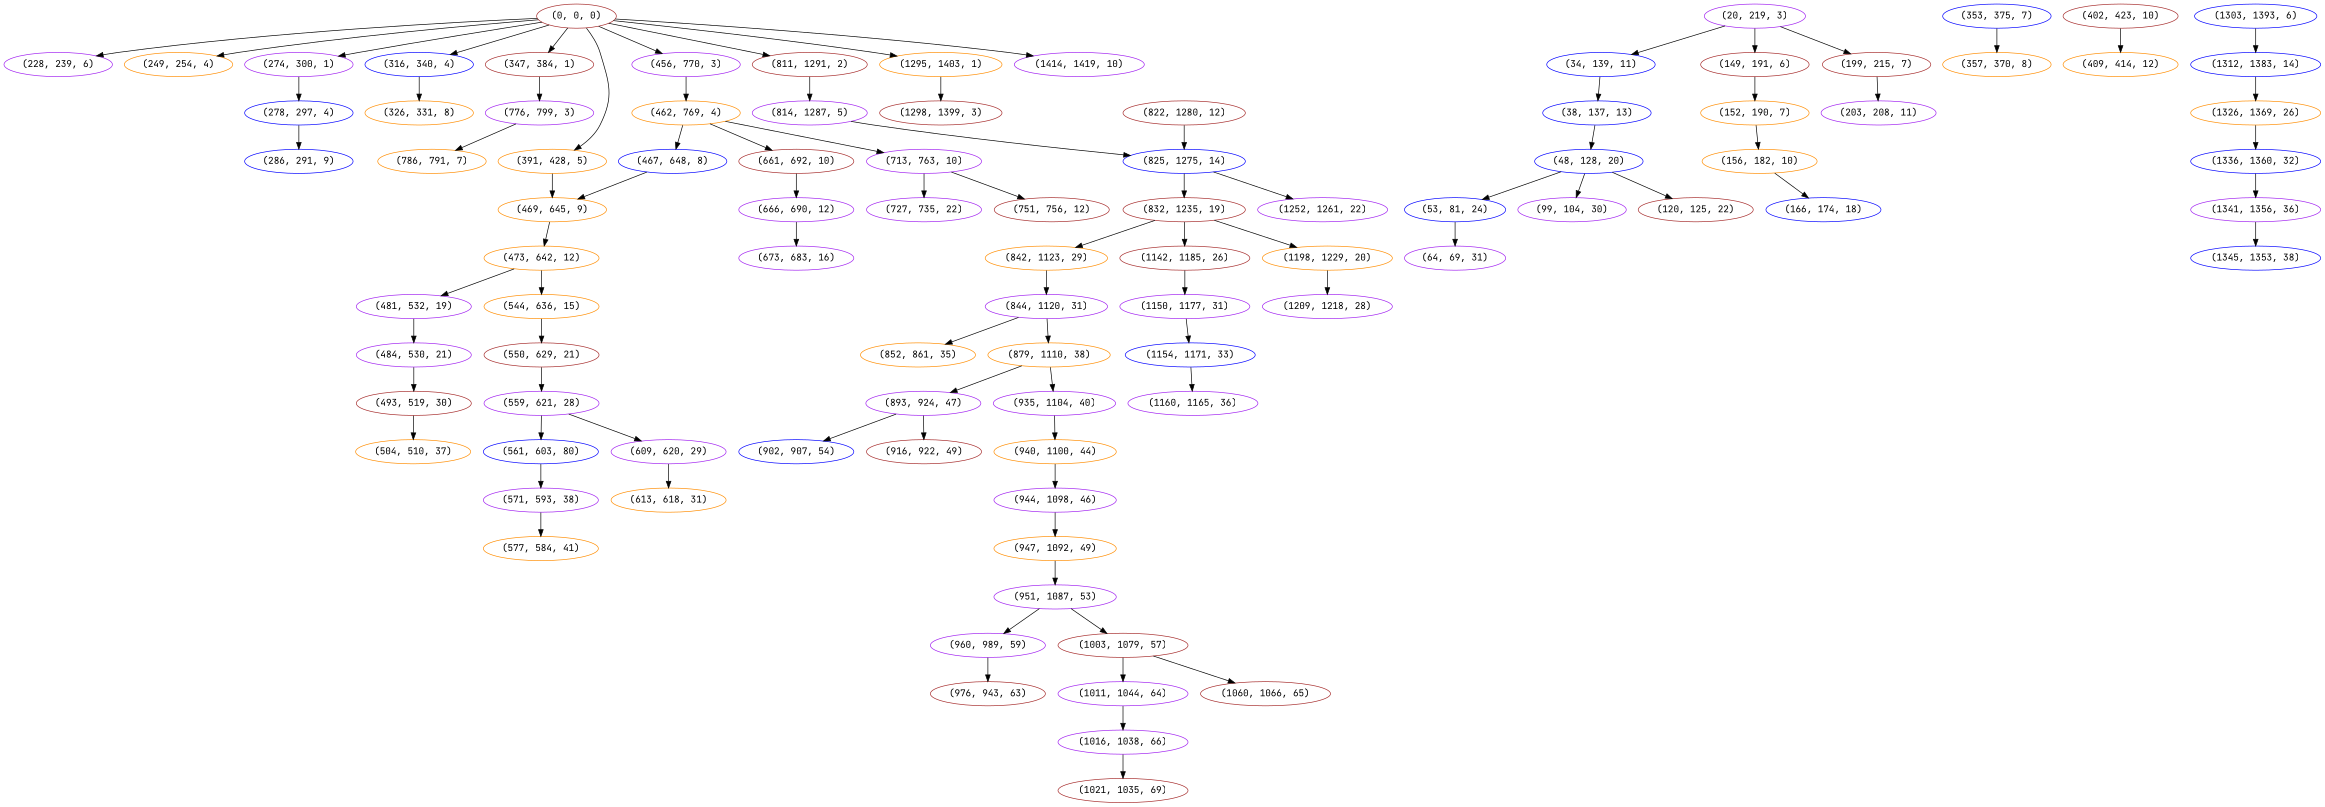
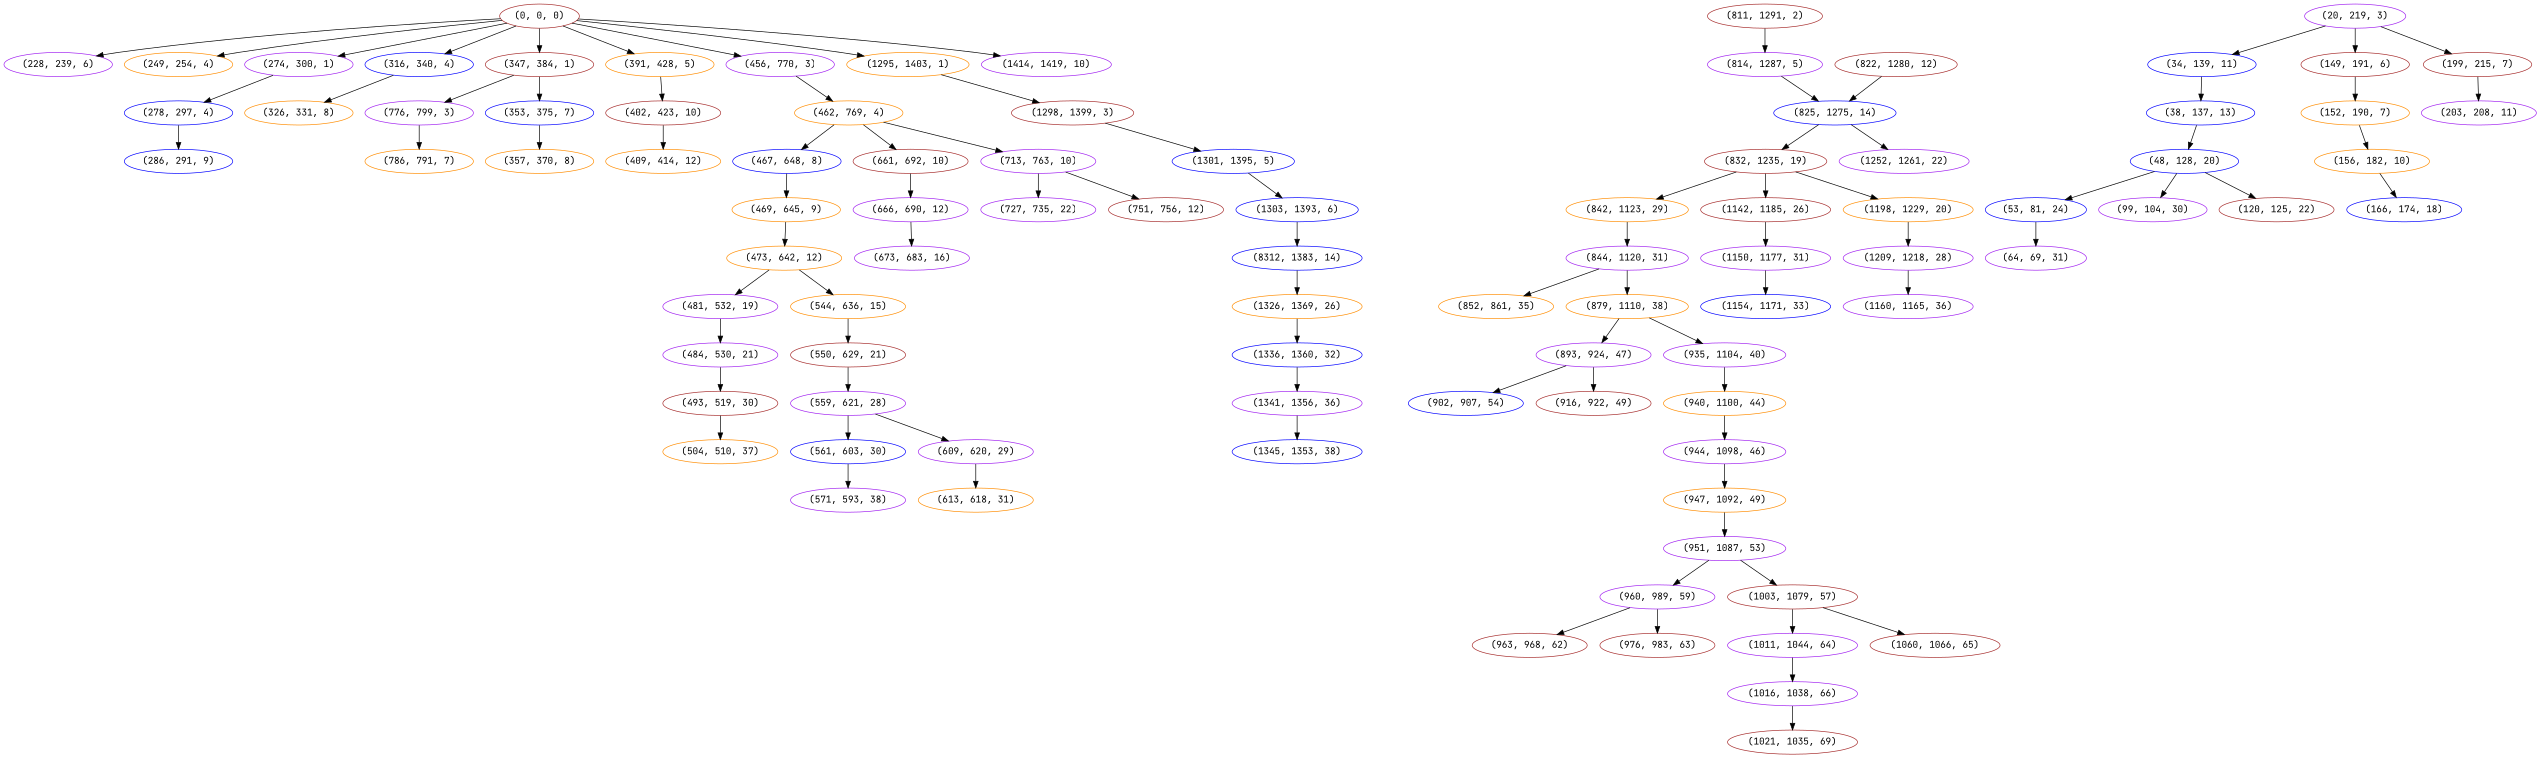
edge "(0, 0, 0)" -> "(811, 1291, 2)": removed
node "(1312, 1383, 14)": label "(1312, 1383, 14)" -> "(8312, 1383, 14)"
edge "(347, 384, 1)" -> "(353, 375, 7)": added
node "(1301, 1395, 5)": added
edge "(391, 428, 5)" -> "(469, 645, 9)": now "(391, 428, 5)" -> "(402, 423, 10)"
edge "(1154, 1171, 33)" -> "(1160, 1165, 36)": now "(1209, 1218, 28)" -> "(1160, 1165, 36)"
node "(561, 603, 80)": label "(561, 603, 80)" -> "(561, 603, 30)"
node "(577, 584, 41)": removed
node "(963, 968, 62)": added
node "(976, 943, 63)": label "(976, 943, 63)" -> "(976, 983, 63)"
